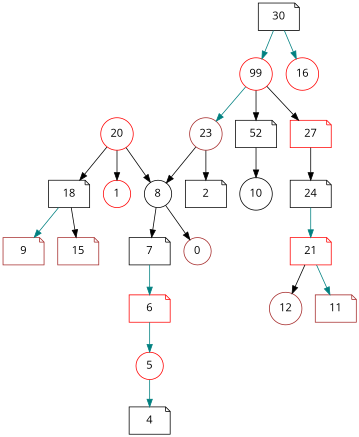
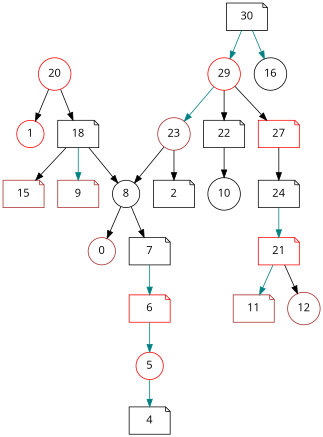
node "99": label "99" -> "29"
node "16": color red -> black
node "52": label "52" -> "22"
edge "20" -> "8": now "18" -> "8"
